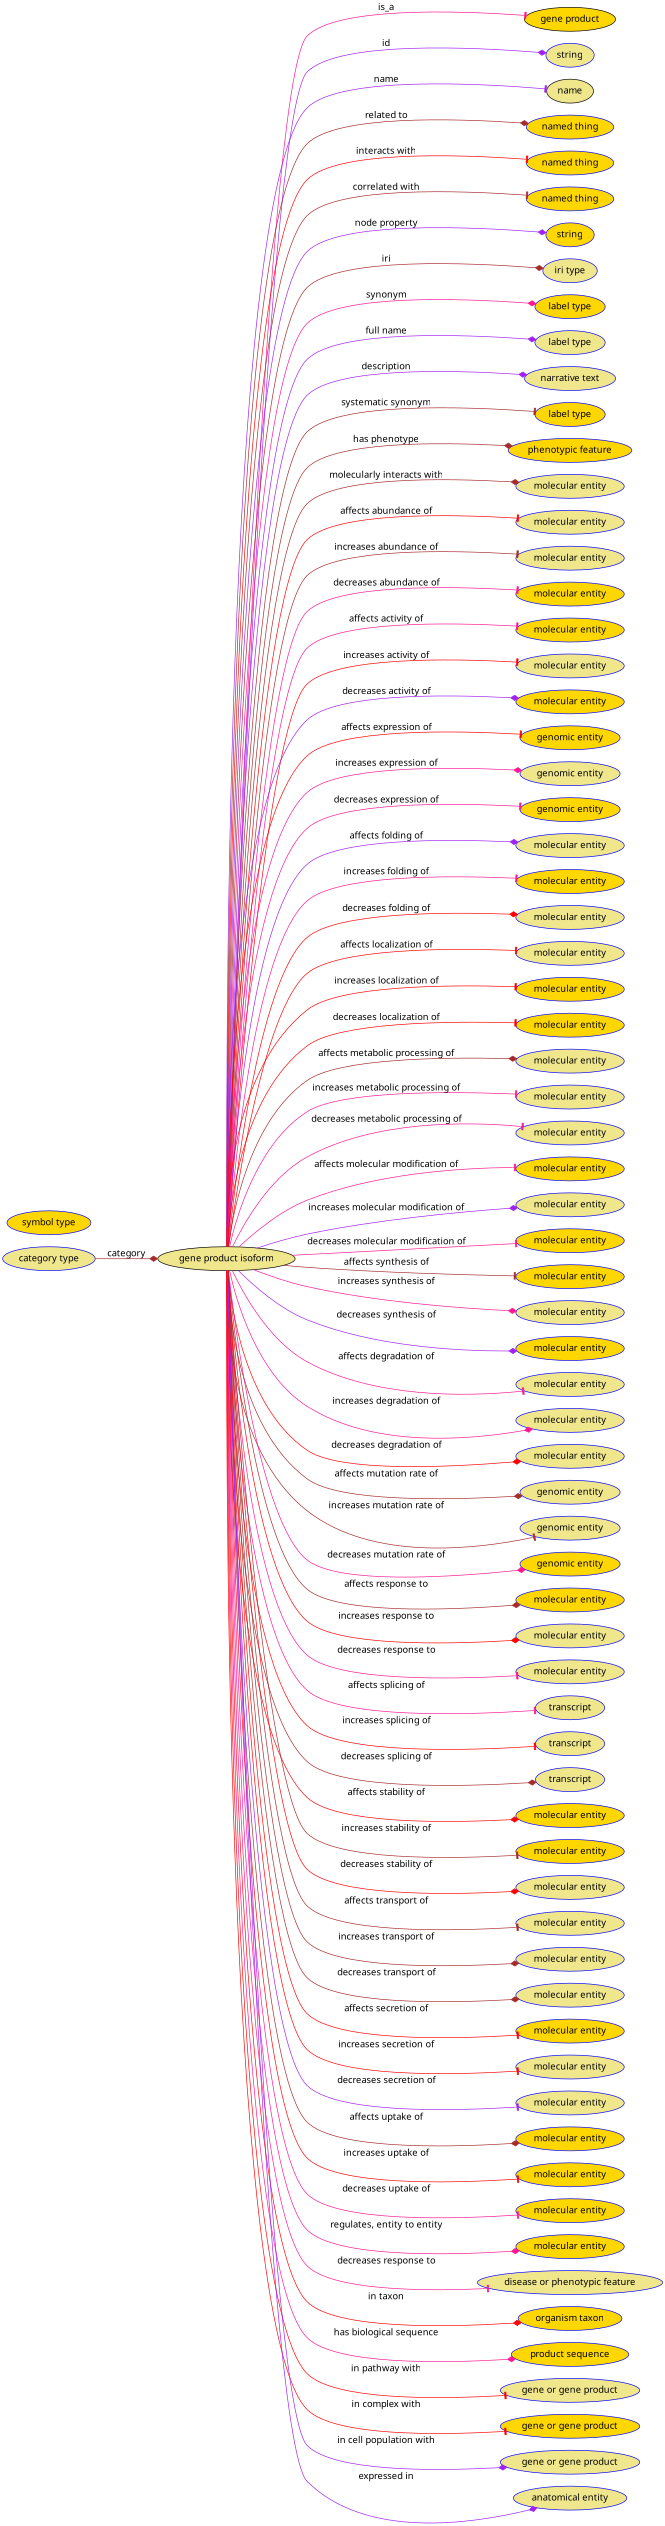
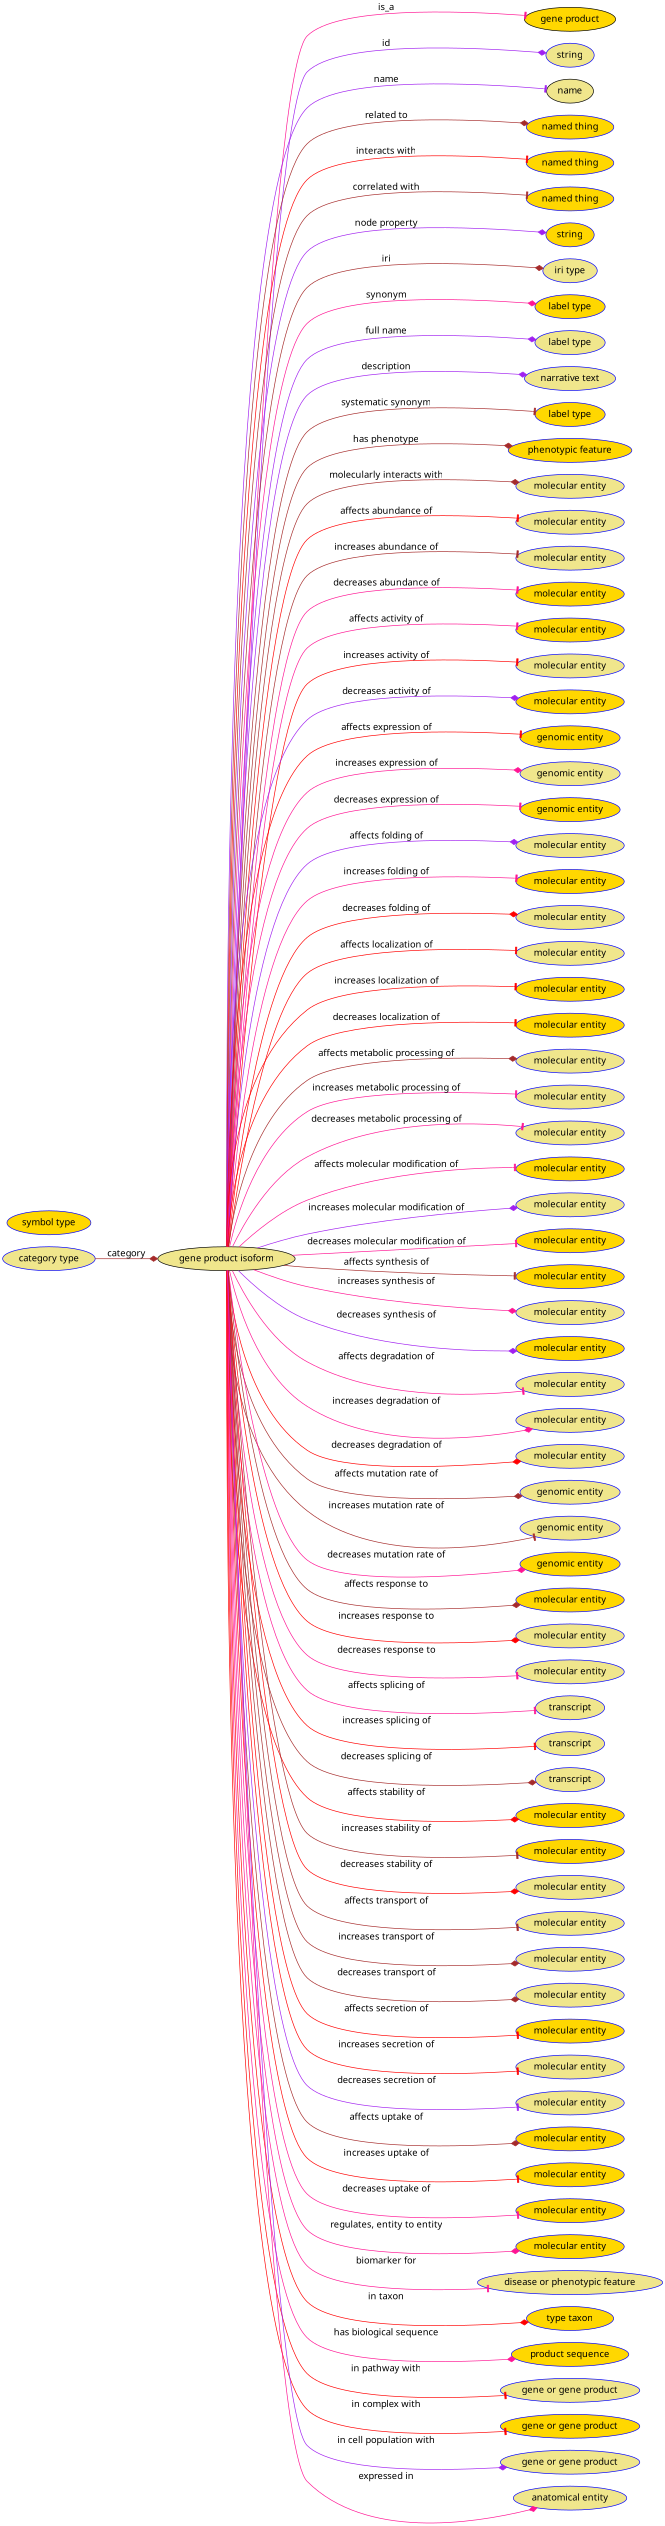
edge "gene product isoform" -> "anatomical entity": color purple -> deeppink
edge "gene product isoform" -> "disease or phenotypic feature": label "decreases response to" -> "biomarker for"
node "organism taxon": label "organism taxon" -> "type taxon"
